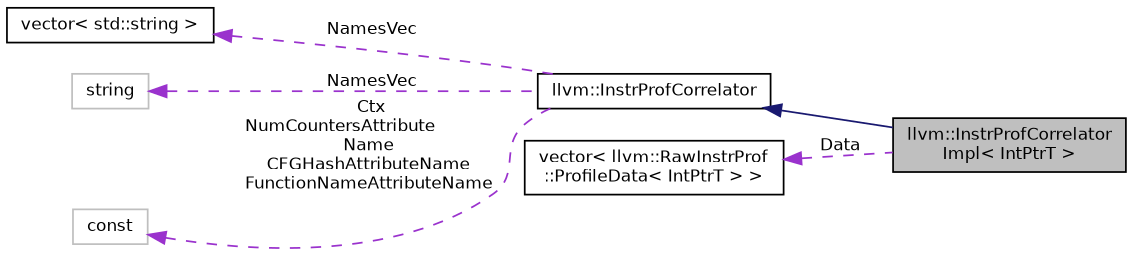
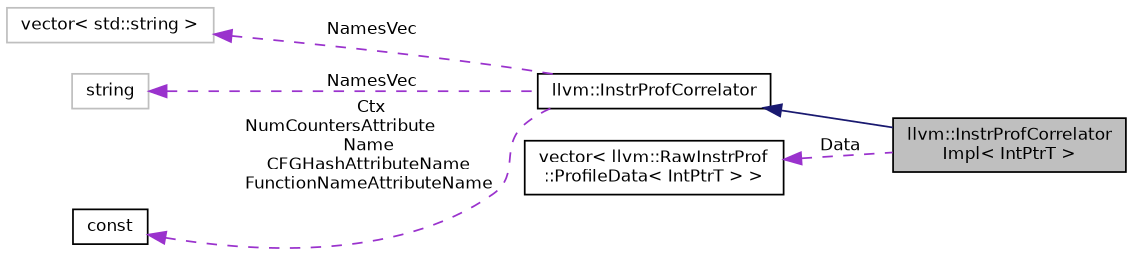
node "vector< std::string >": color black -> grey75
node "const": color grey75 -> black
